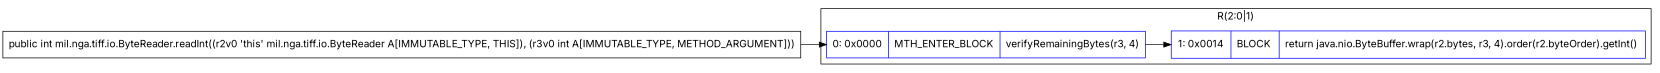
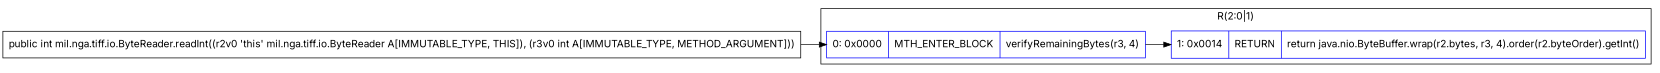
node "1: 0x0014": text "BLOCK" -> "RETURN"
